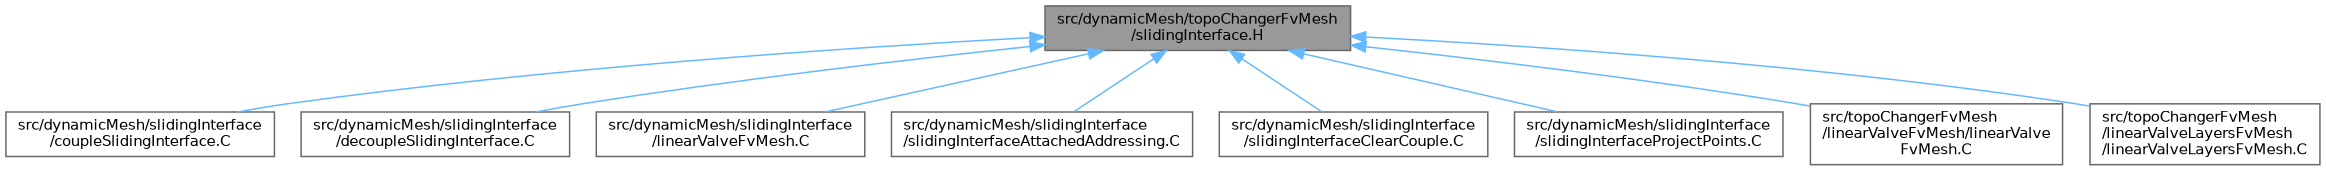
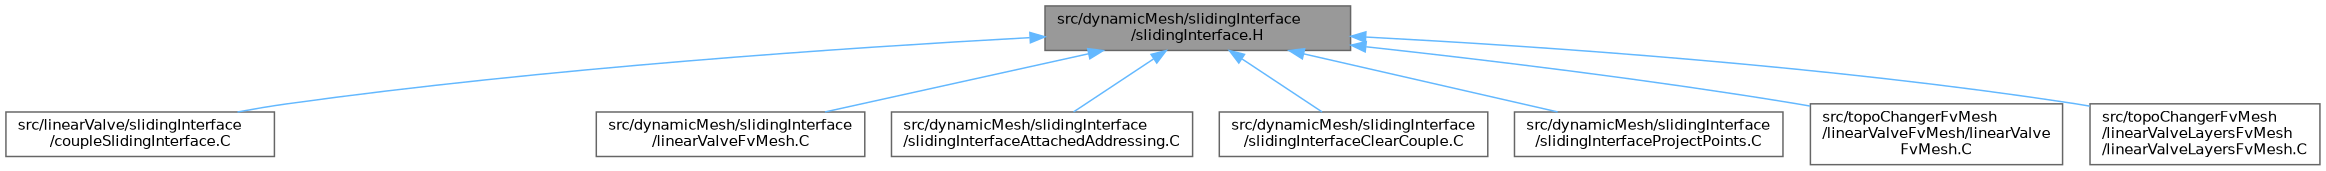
node "src/dynamicMesh/topoChangerFvMesh /slidingInterface.H": label "src/dynamicMesh/topoChangerFvMesh /slidingInterface.H" -> "src/dynamicMesh/slidingInterface /slidingInterface.H"
node "src/dynamicMesh/slidingInterface /coupleSlidingInterface.C": label "src/dynamicMesh/slidingInterface /coupleSlidingInterface.C" -> "src/linearValve/slidingInterface /coupleSlidingInterface.C"
node "src/dynamicMesh/slidingInterface /decoupleSlidingInterface.C": removed
